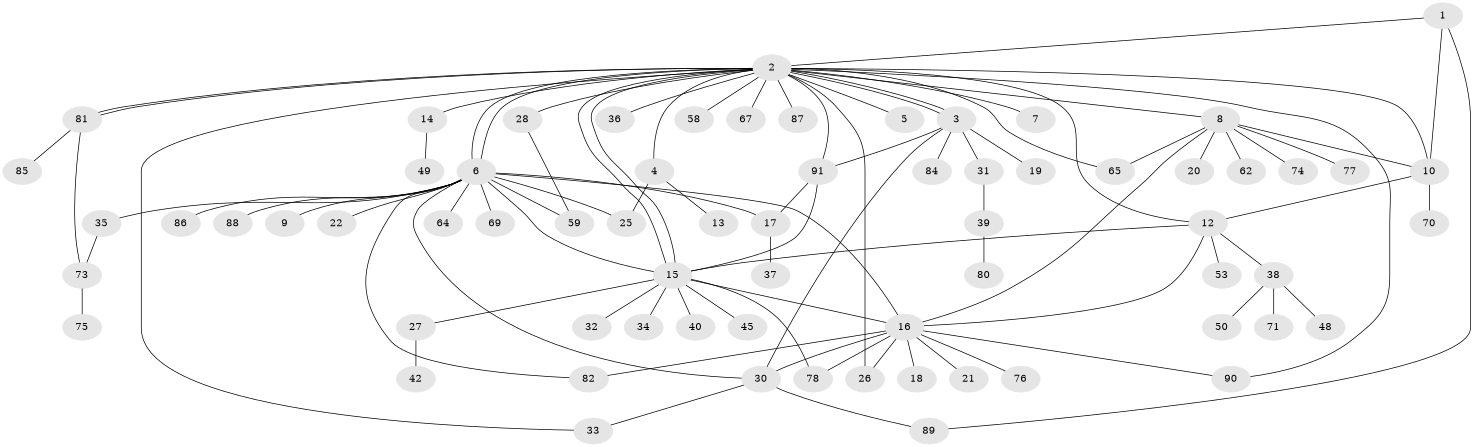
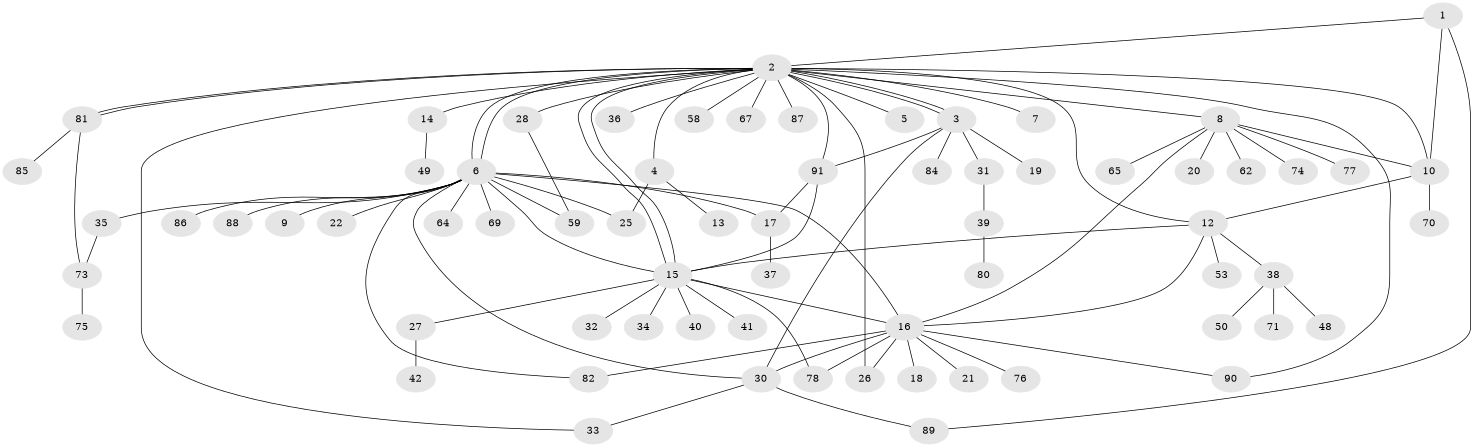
edge "2" -- "65": removed
node "45": label "45" -> "41"
